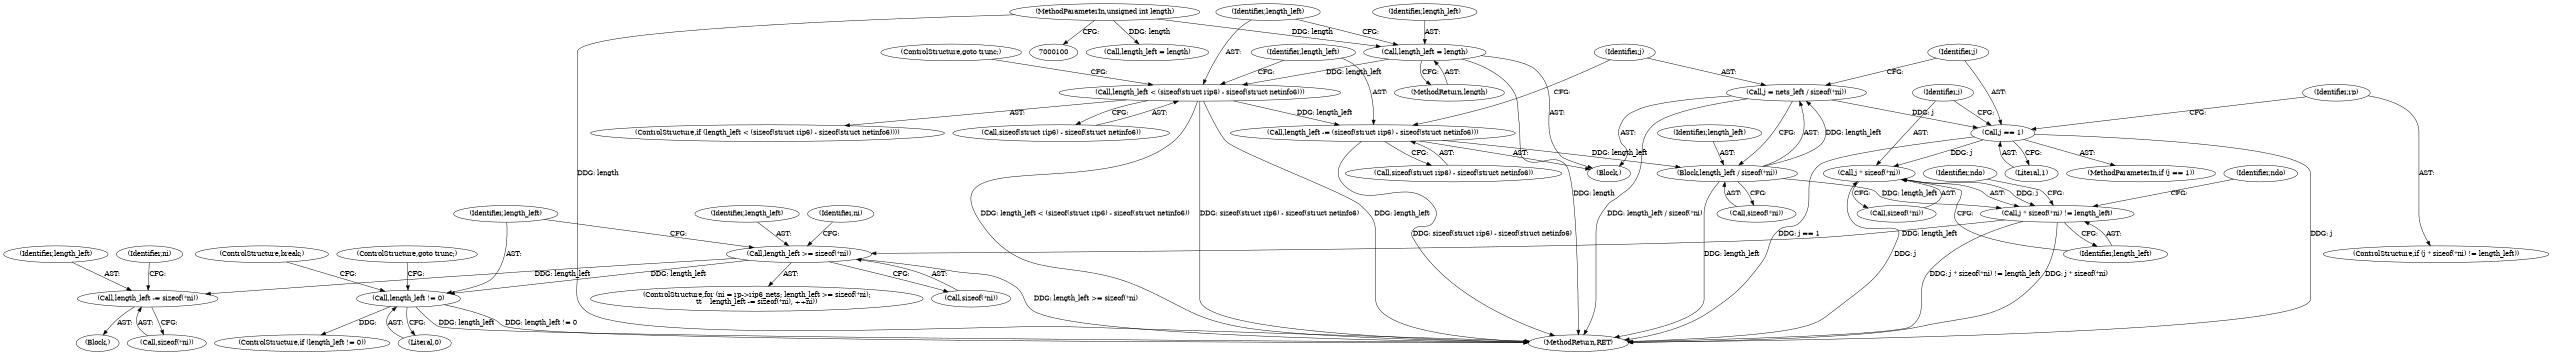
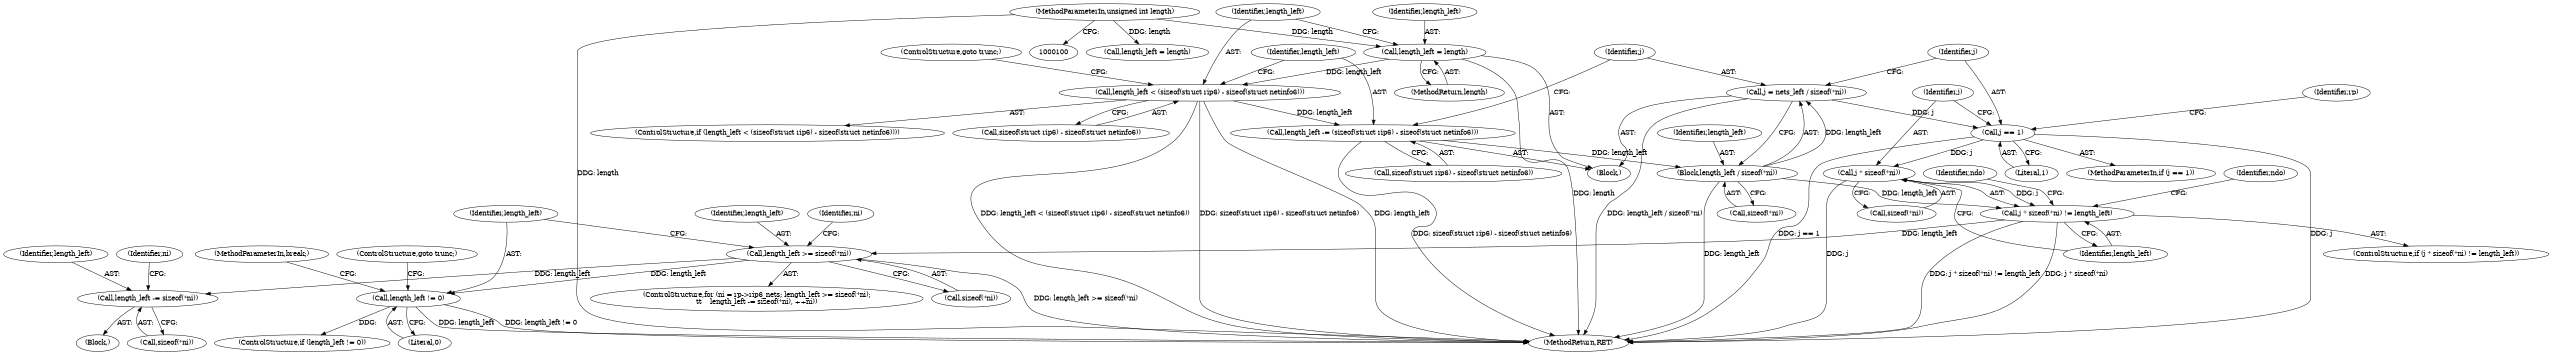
node "7000100": label "7000100" -> "1000100"
edge "(Identifier,rp)" -> "(ControlStructure,if (j * sizeof(*ni) != length_left))": now "(Call,j * sizeof(*ni) != length_left)" -> "(ControlStructure,if (j * sizeof(*ni) != length_left))"
node "(ControlStructure,break;)": label "(ControlStructure,break;)" -> "(MethodParameterIn,break;)"
edge "(MethodReturn,RET)" -> "(Call,j * sizeof(*ni))": reversed
